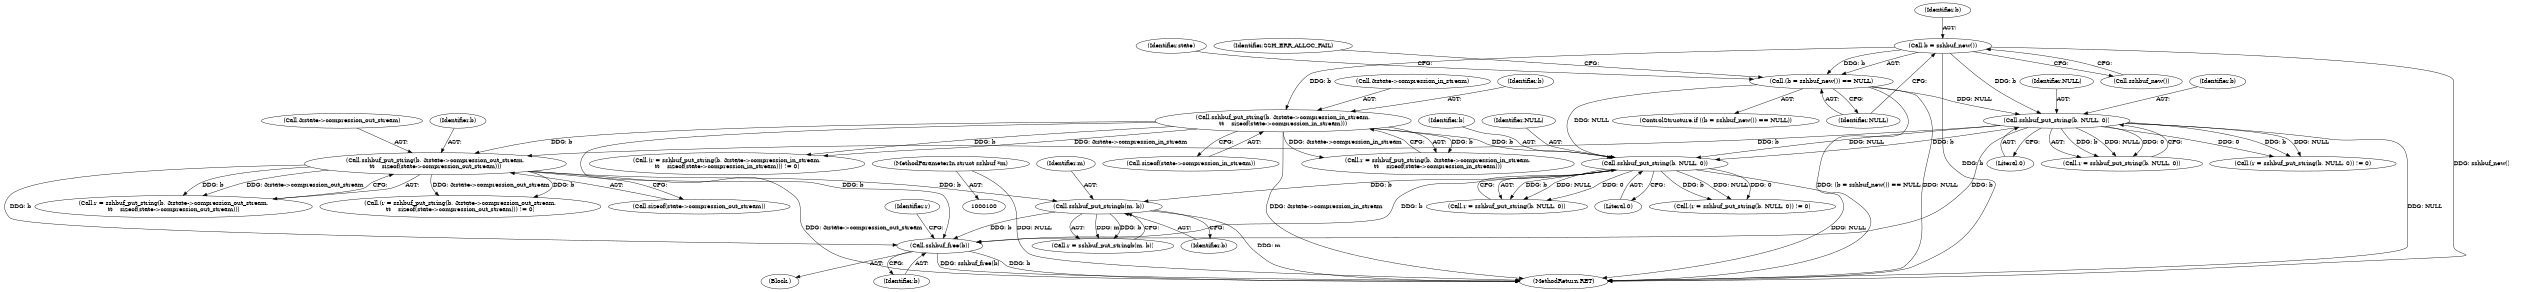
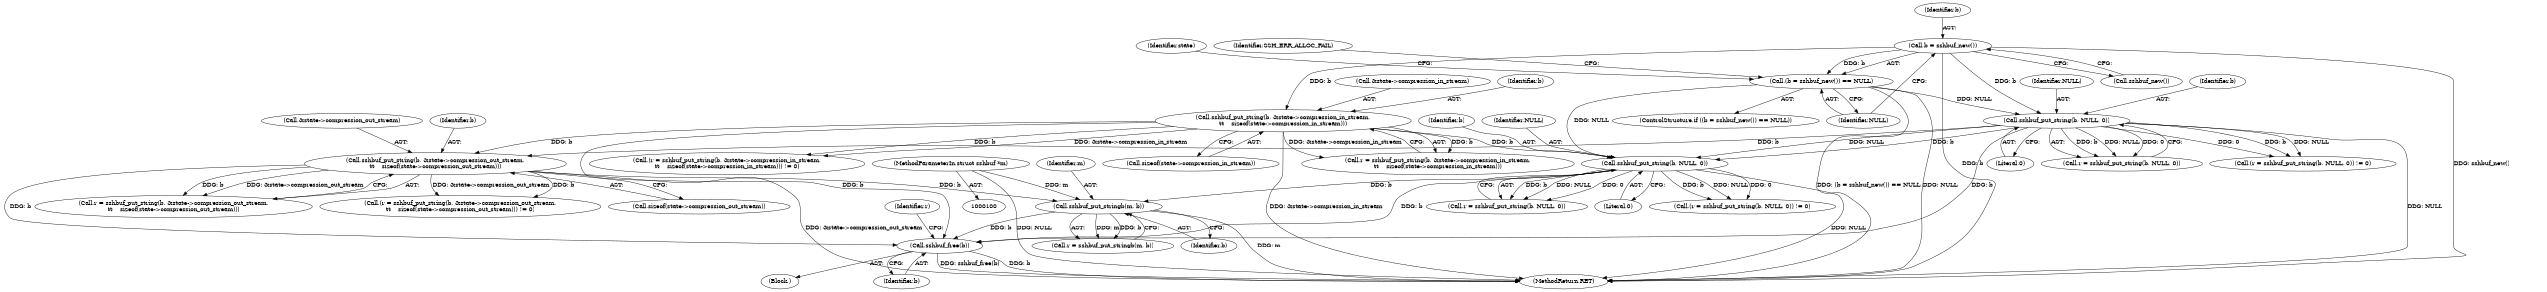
edge "(MethodParameterIn,struct sshbuf *m)" -> "(Call,sshbuf_put_stringb(m, b))": added, label "DDG: m"
